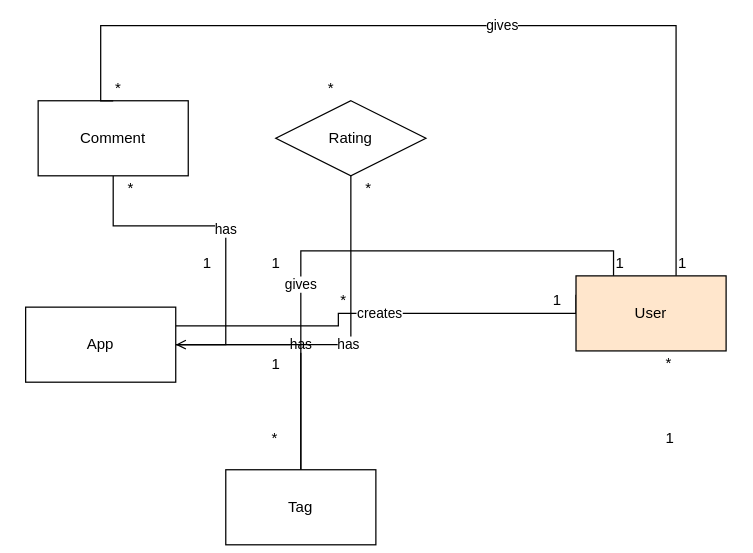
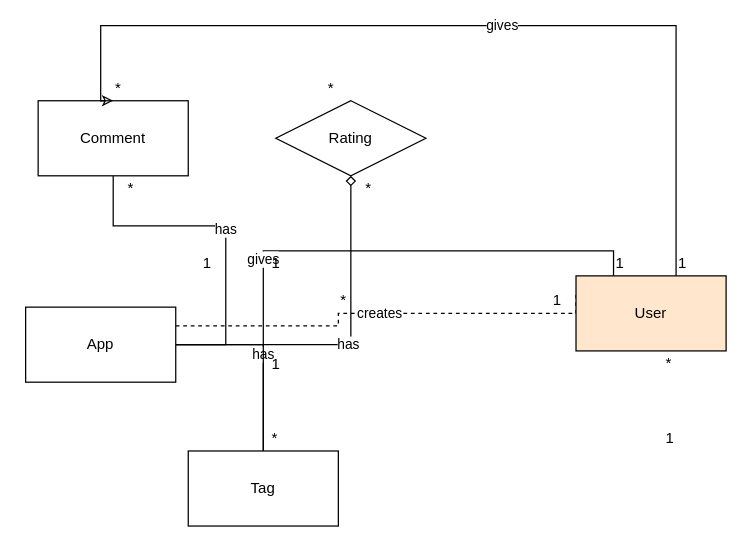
edge "Comment" -- "User": arrowhead none -> classic
edge "Rating" -- "App": arrowhead none -> diamond
edge "Comment" -> "App": arrowhead open -> none
edge "User" -- "App": style solid -> dashed
node "Tag": moved (301, 507) -> (263, 488)
